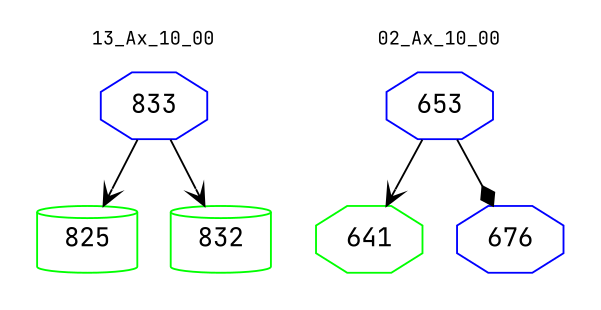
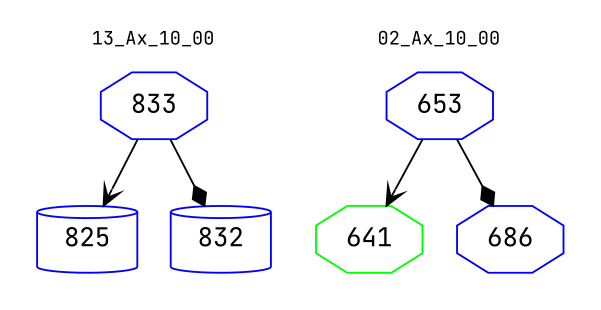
edge "833" -> "832": arrowhead vee -> diamond
node "825": color green -> blue
node "832": color green -> blue
node "676": label "676" -> "686"
